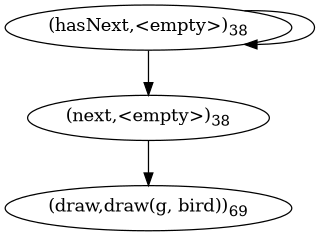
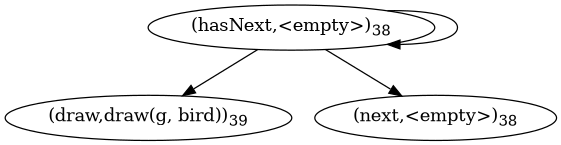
edge "(next,<empty>)" -> "(draw,draw(g, bird))": now "(hasNext,<empty>)" -> "(draw,draw(g, bird))"
node "(draw,draw(g, bird))": text "69" -> "39"
